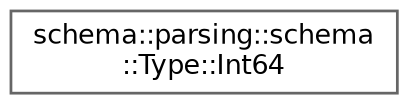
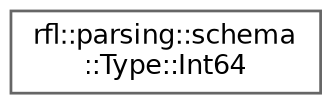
node "schema::parsing::schema ::Type::Int64": label "schema::parsing::schema ::Type::Int64" -> "rfl::parsing::schema ::Type::Int64"
